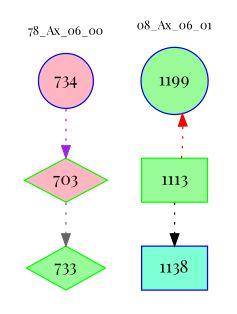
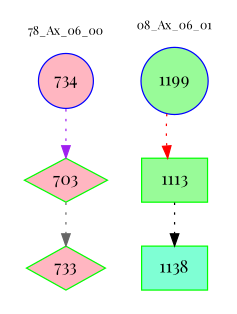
edge "1113" -> "1199": reversed
node "733": fillcolor palegreen -> lightpink
node "1138": color blue -> green
